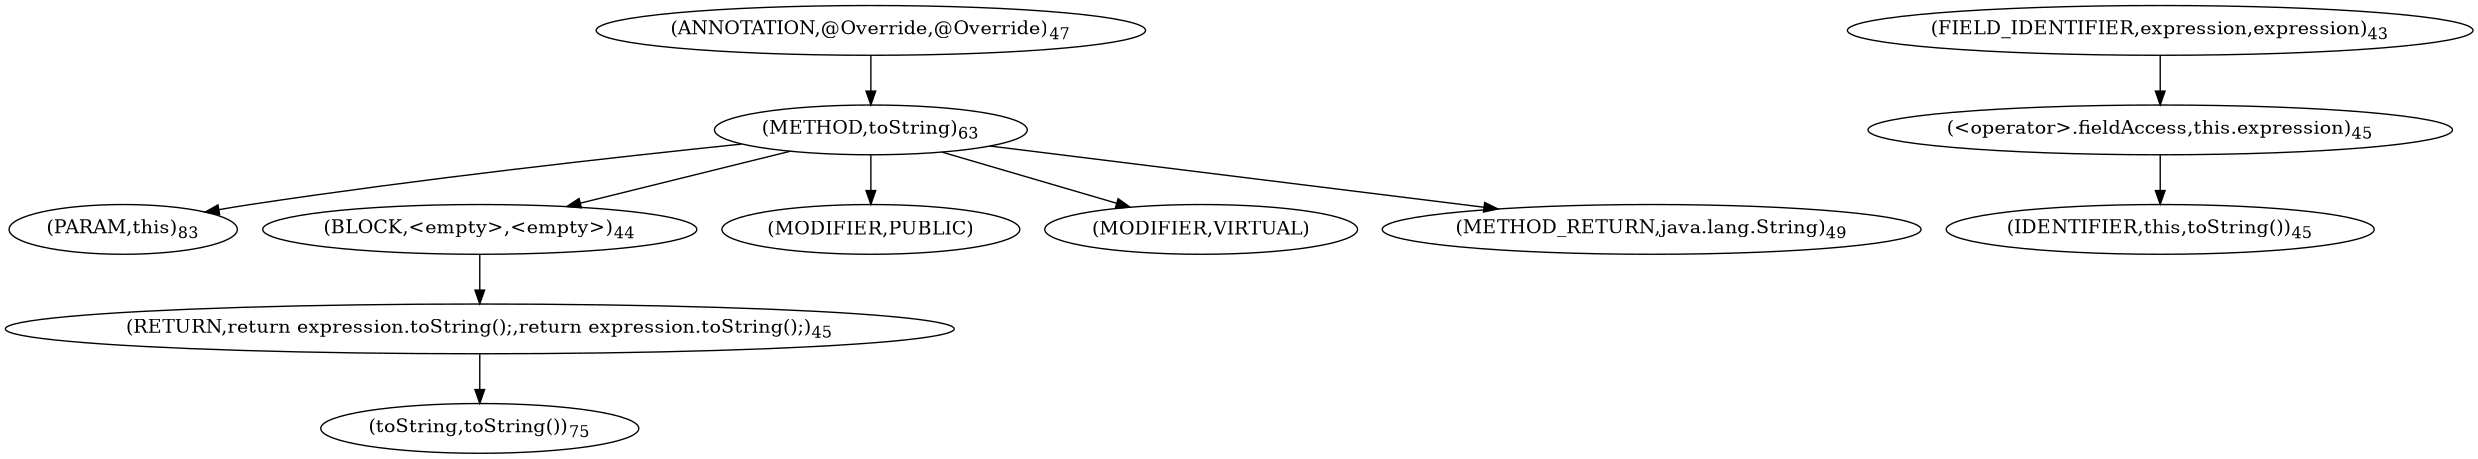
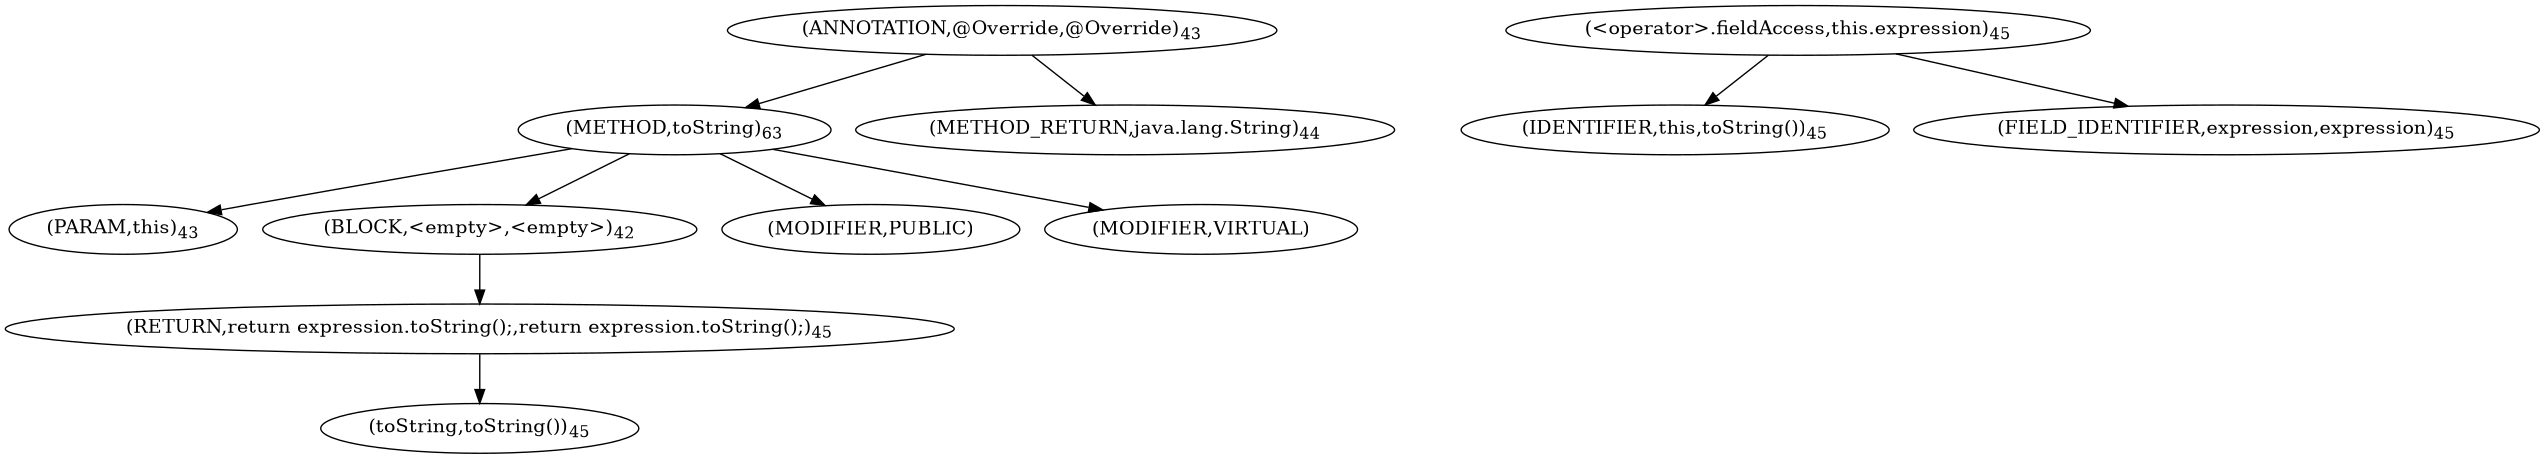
node "(ANNOTATION,@Override,@Override)": text "47" -> "43"
node "(FIELD_IDENTIFIER,expression,expression)": text "43" -> "45"
edge "(FIELD_IDENTIFIER,expression,expression)" -> "(<operator>.fieldAccess,this.expression)": reversed
edge "(METHOD,toString)" -> "(METHOD_RETURN,java.lang.String)": now "(ANNOTATION,@Override,@Override)" -> "(METHOD_RETURN,java.lang.String)"
node "(PARAM,this)": text "83" -> "43"
node "(BLOCK,<empty>,<empty>)": text "44" -> "42"
node "(METHOD_RETURN,java.lang.String)": text "49" -> "44"
node "(toString,toString())": text "75" -> "45"
